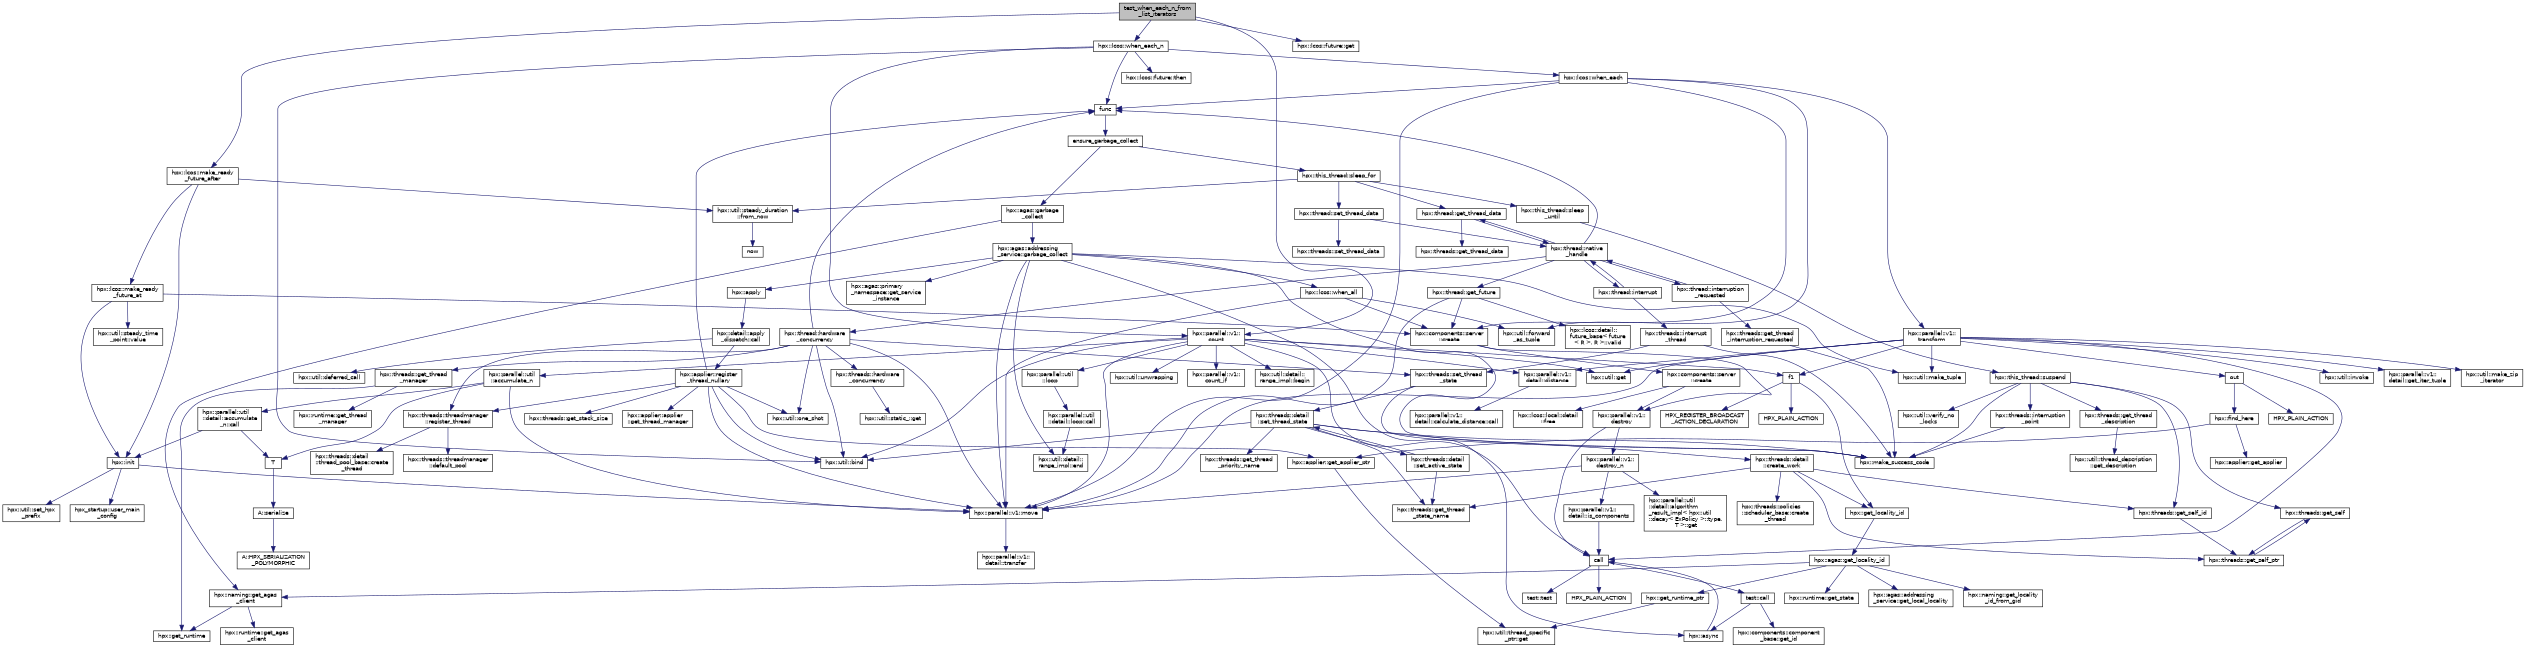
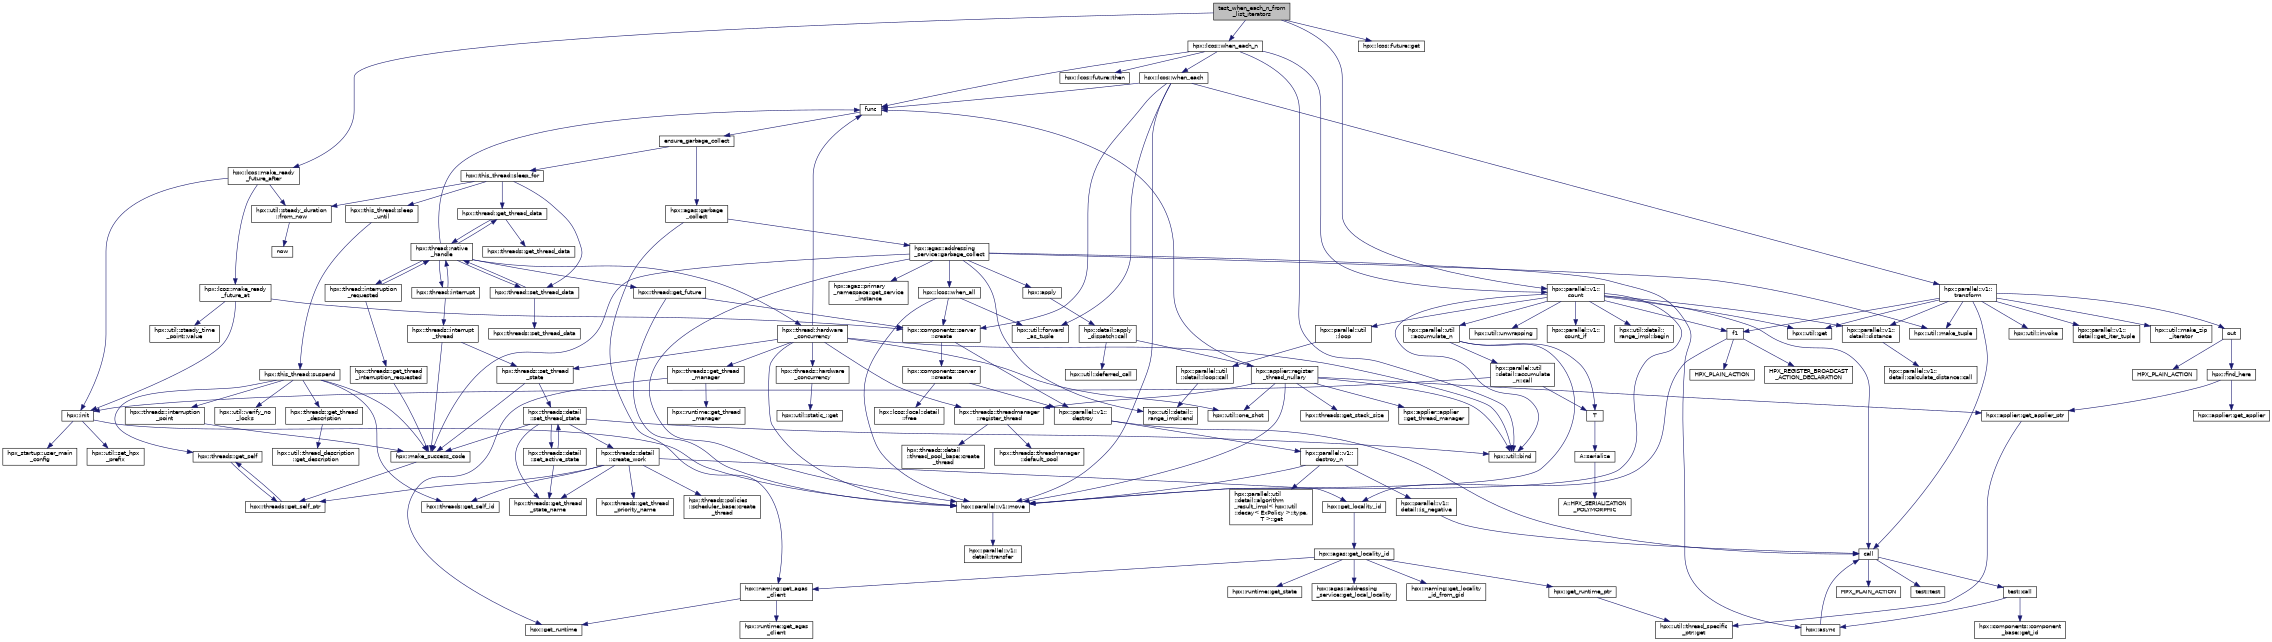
edge "hpx::thread::native _handle" -> "hpx::thread::set_thread_data": added
node "hpx::lcos::detail:: future_base< future < R >, R >::valid": removed
edge "hpx::parallel::v1:: transform" -> "hpx::parallel::v1::move": removed
edge "hpx::threads::detail ::set_thread_state" -> "hpx::threads::get_thread _priority_name": now "hpx::threads::detail ::create_work" -> "hpx::threads::get_thread _priority_name"
node "hpx::parallel::v1:: detail::is_components": label "hpx::parallel::v1:: detail::is_components" -> "hpx::parallel::v1:: detail::is_negative"
edge "hpx::threads::get_self_id" -> "hpx::threads::get_self_ptr": now "hpx::make_success_code" -> "hpx::threads::get_self_ptr"
